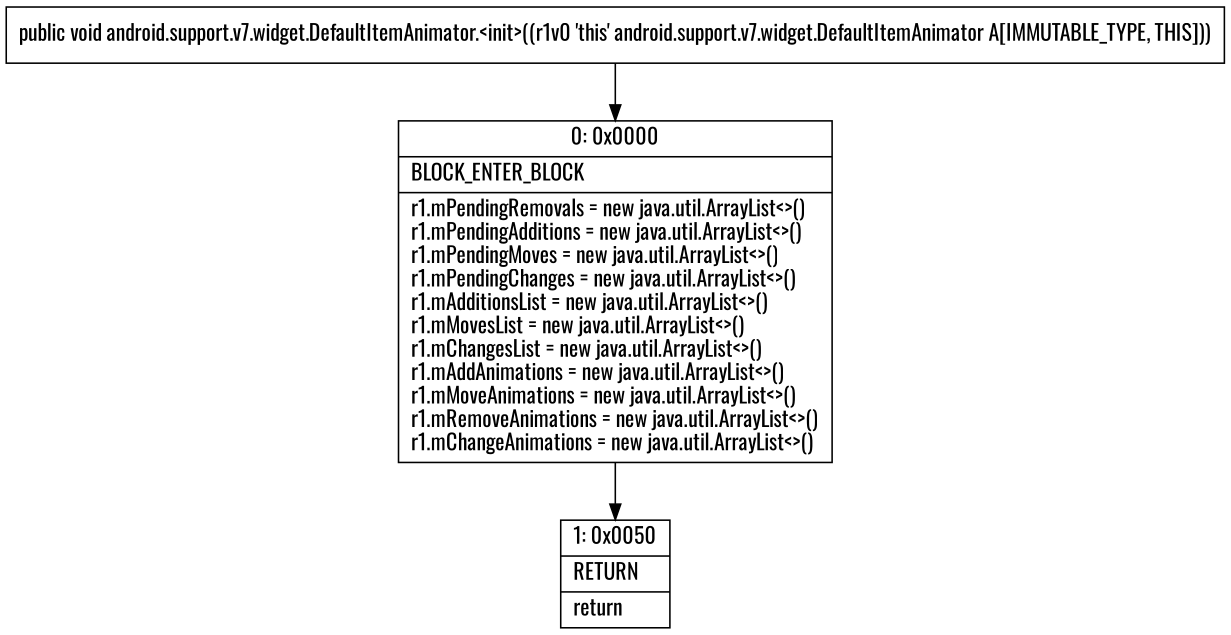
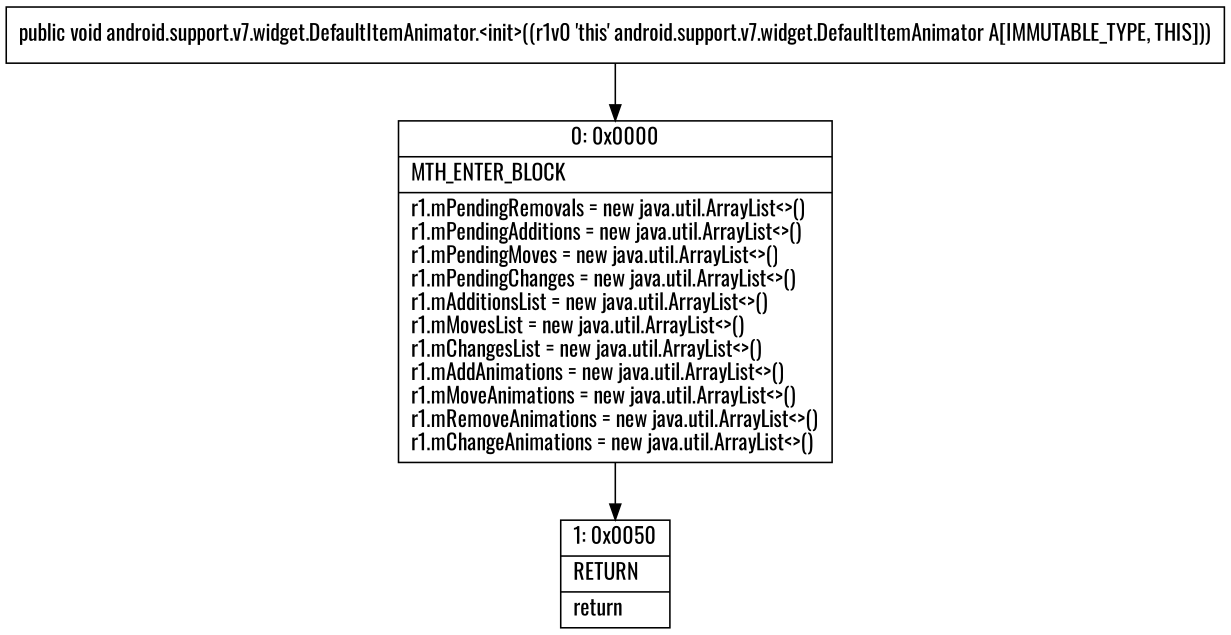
node "0: 0x0000": text "BLOCK_ENTER_BLOCK" -> "MTH_ENTER_BLOCK"
